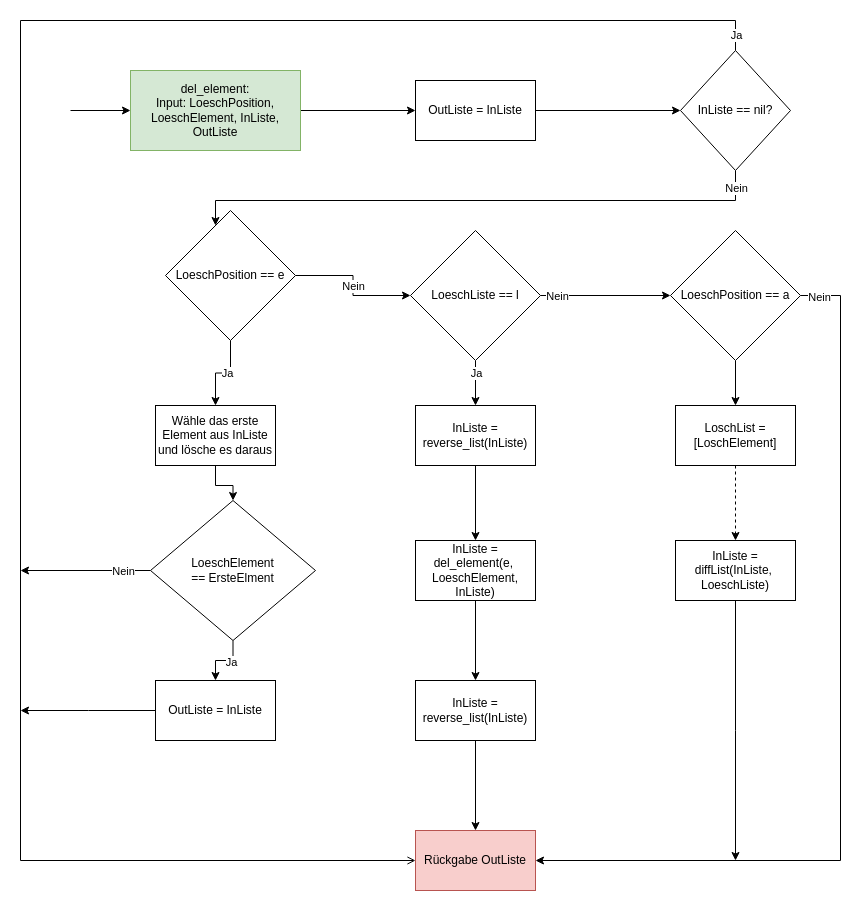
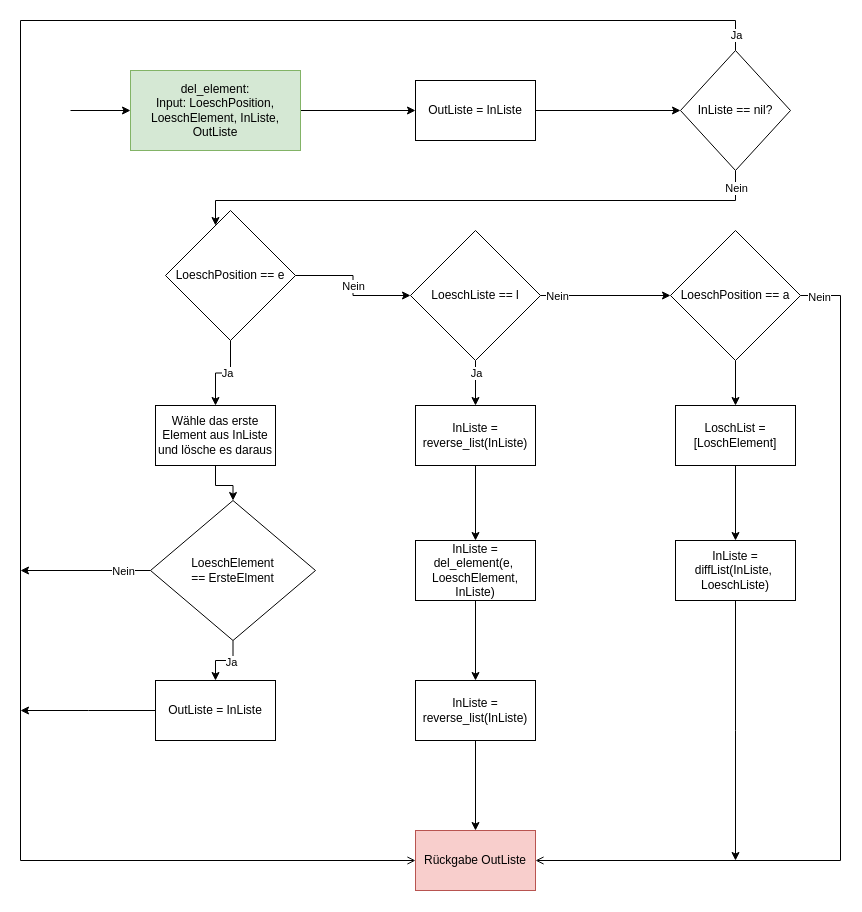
edge "LoschList = [LoschElement]" -> "InListe = diffList(InListe, LoeschListe)": style dashed -> solid
edge "LoeschPosition == a" -> "Rückgabe OutListe": arrowhead classic -> open
